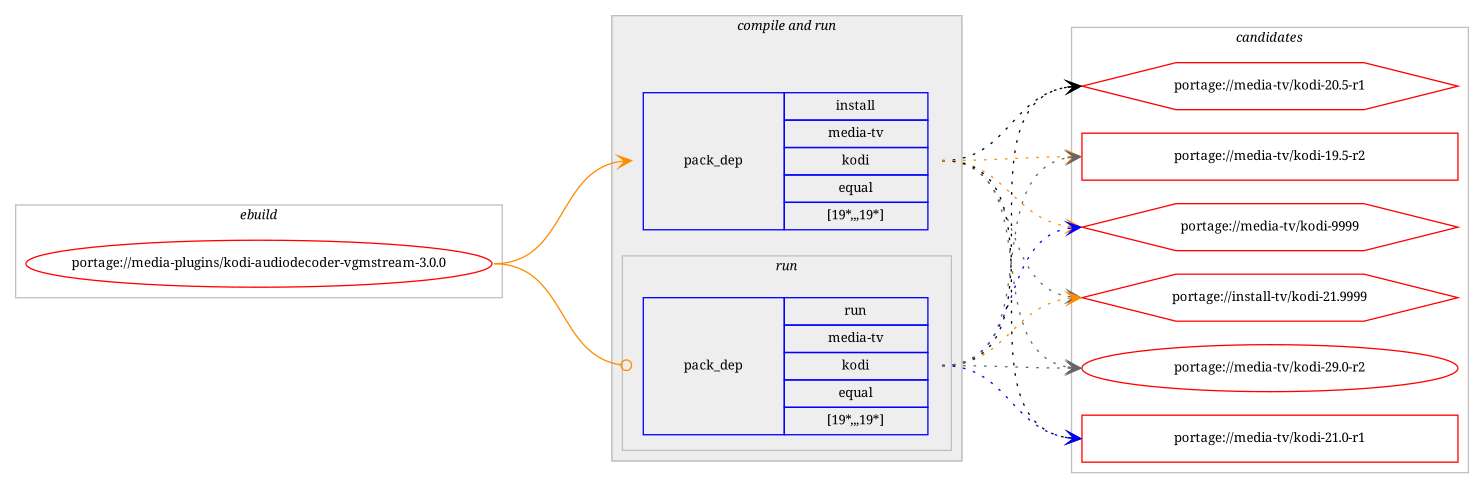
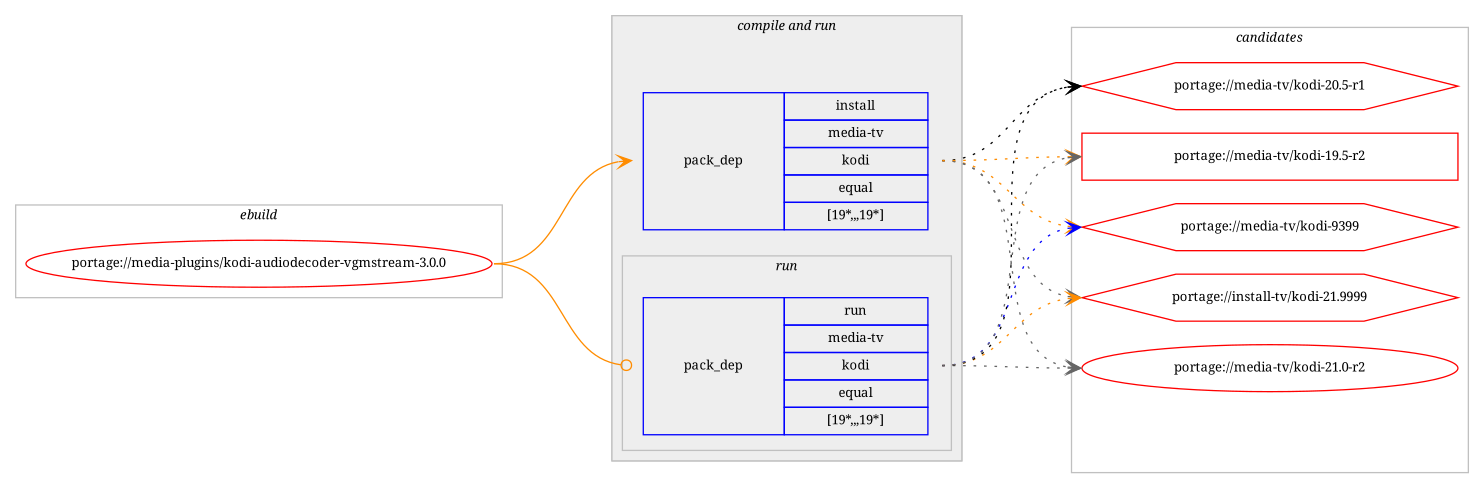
node "portage://media-tv/kodi-9999": label "portage://media-tv/kodi-9999" -> "portage://media-tv/kodi-9399"
node "portage://media-tv/kodi-29.0-r2": label "portage://media-tv/kodi-29.0-r2" -> "portage://media-tv/kodi-21.0-r2"
node "portage://media-tv/kodi-21.0-r1": removed
